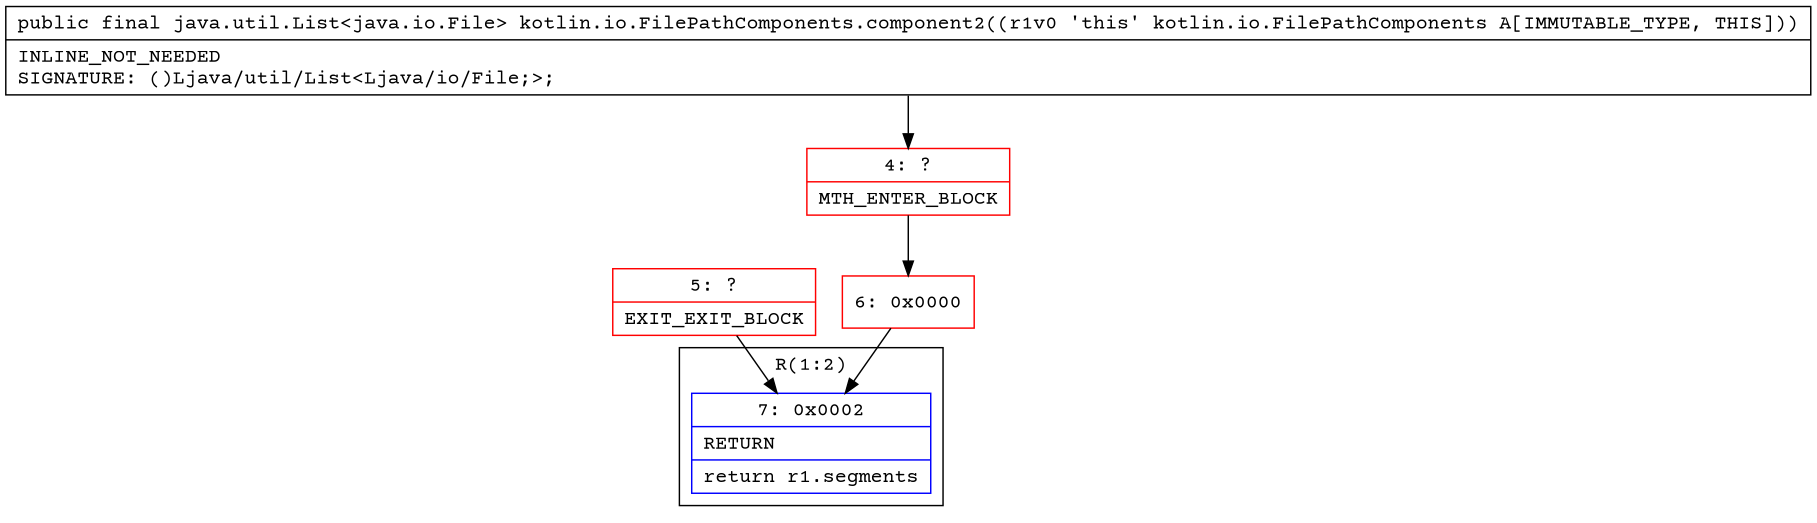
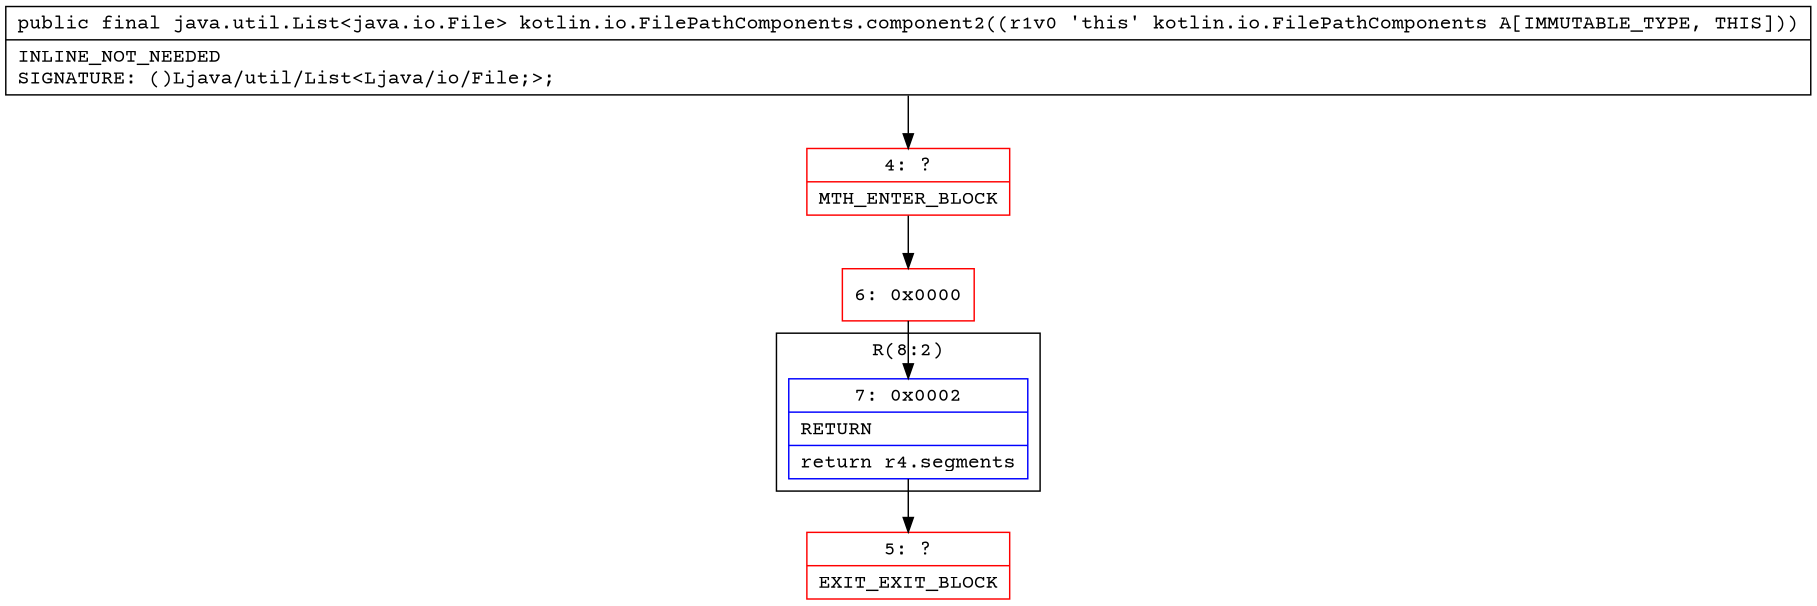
edge "5: ?" -> "7: 0x0002": reversed
cluster "R(1:2)": label "R(1:2)" -> "R(8:2)"
node "7: 0x0002": text "return r1.segments" -> "return r4.segments"
